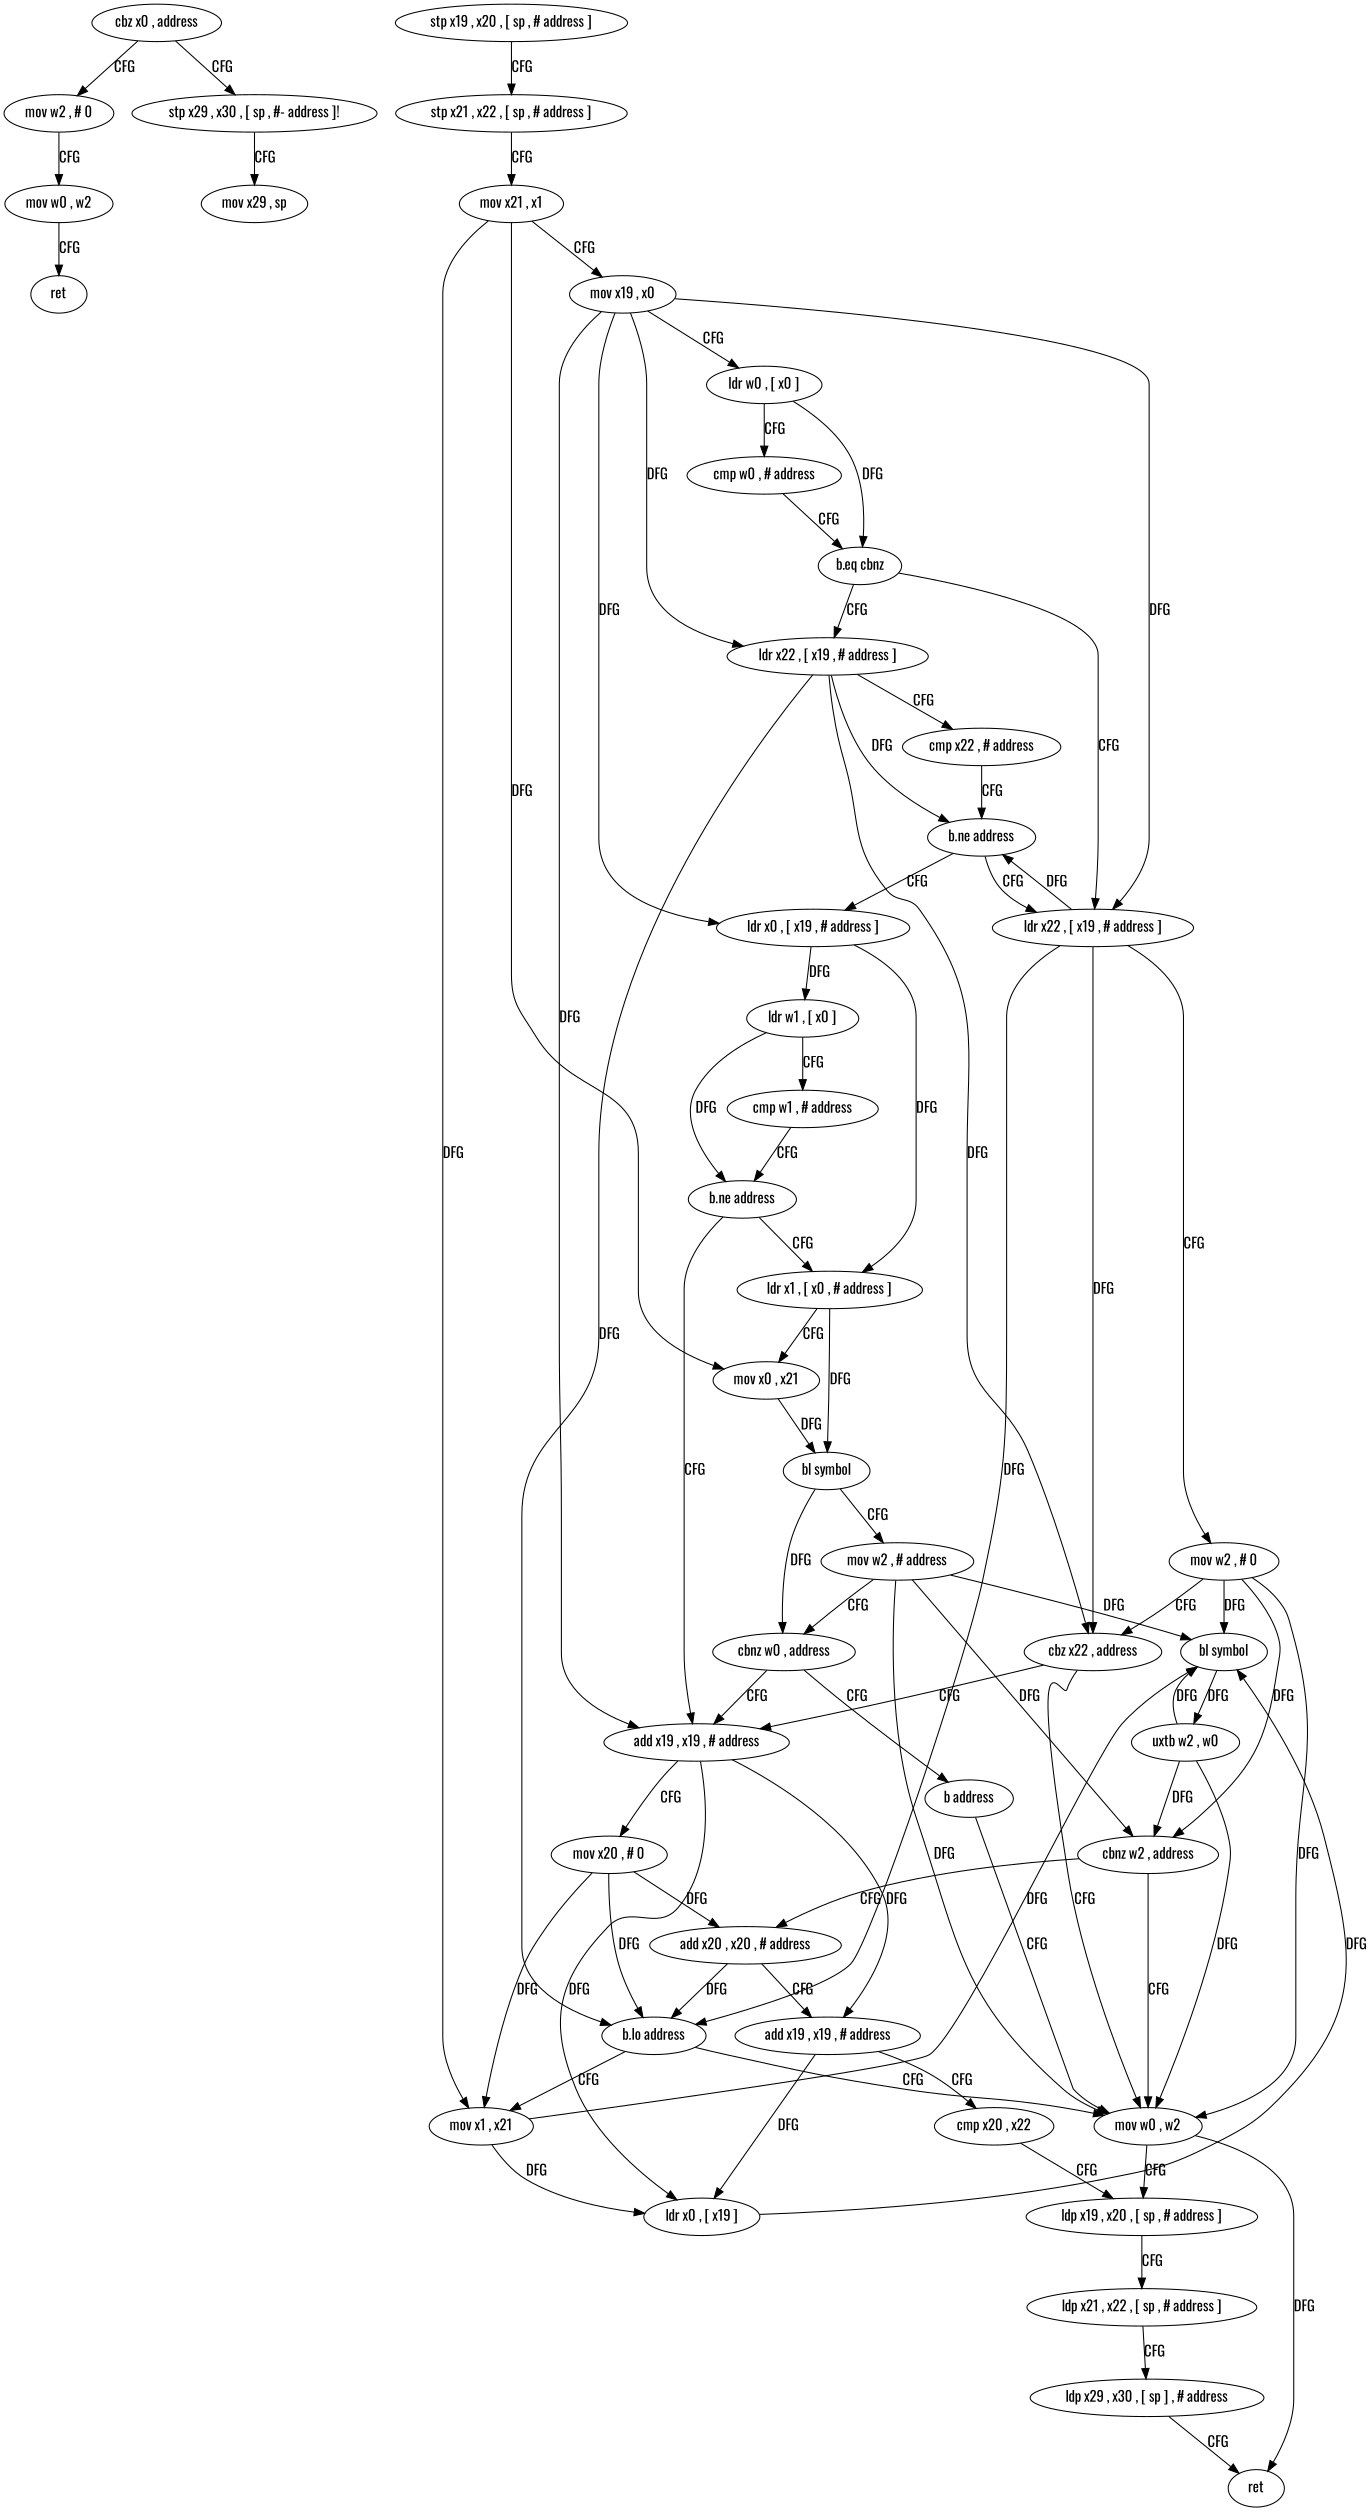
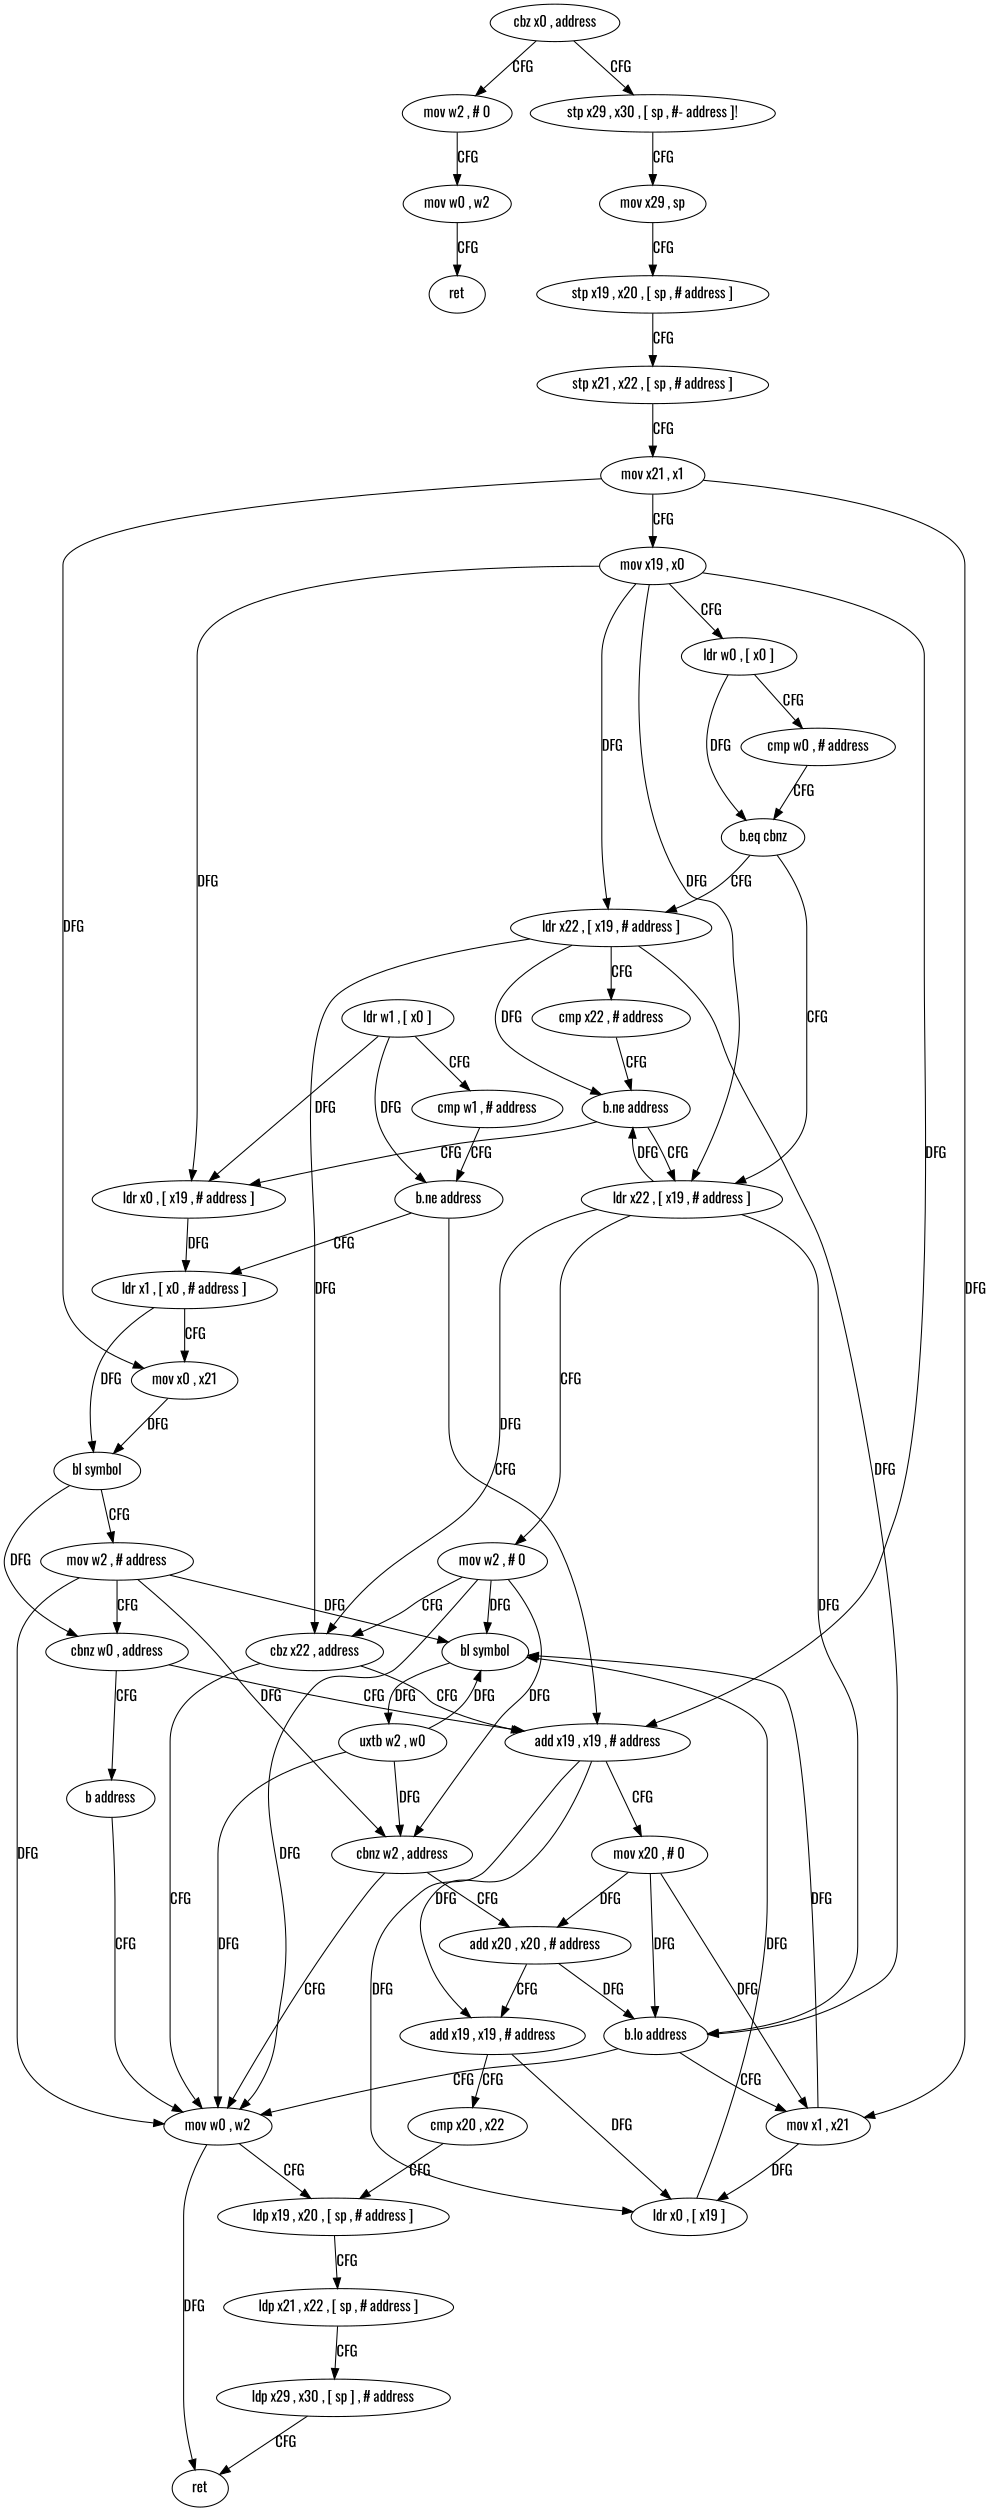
edge "mov x29 , sp" -> "stp x19 , x20 , [ sp , # address ]": added, label "CFG"
edge "ldr x0 , [ x19 , # address ]" -> "ldr w1 , [ x0 ]": reversed
